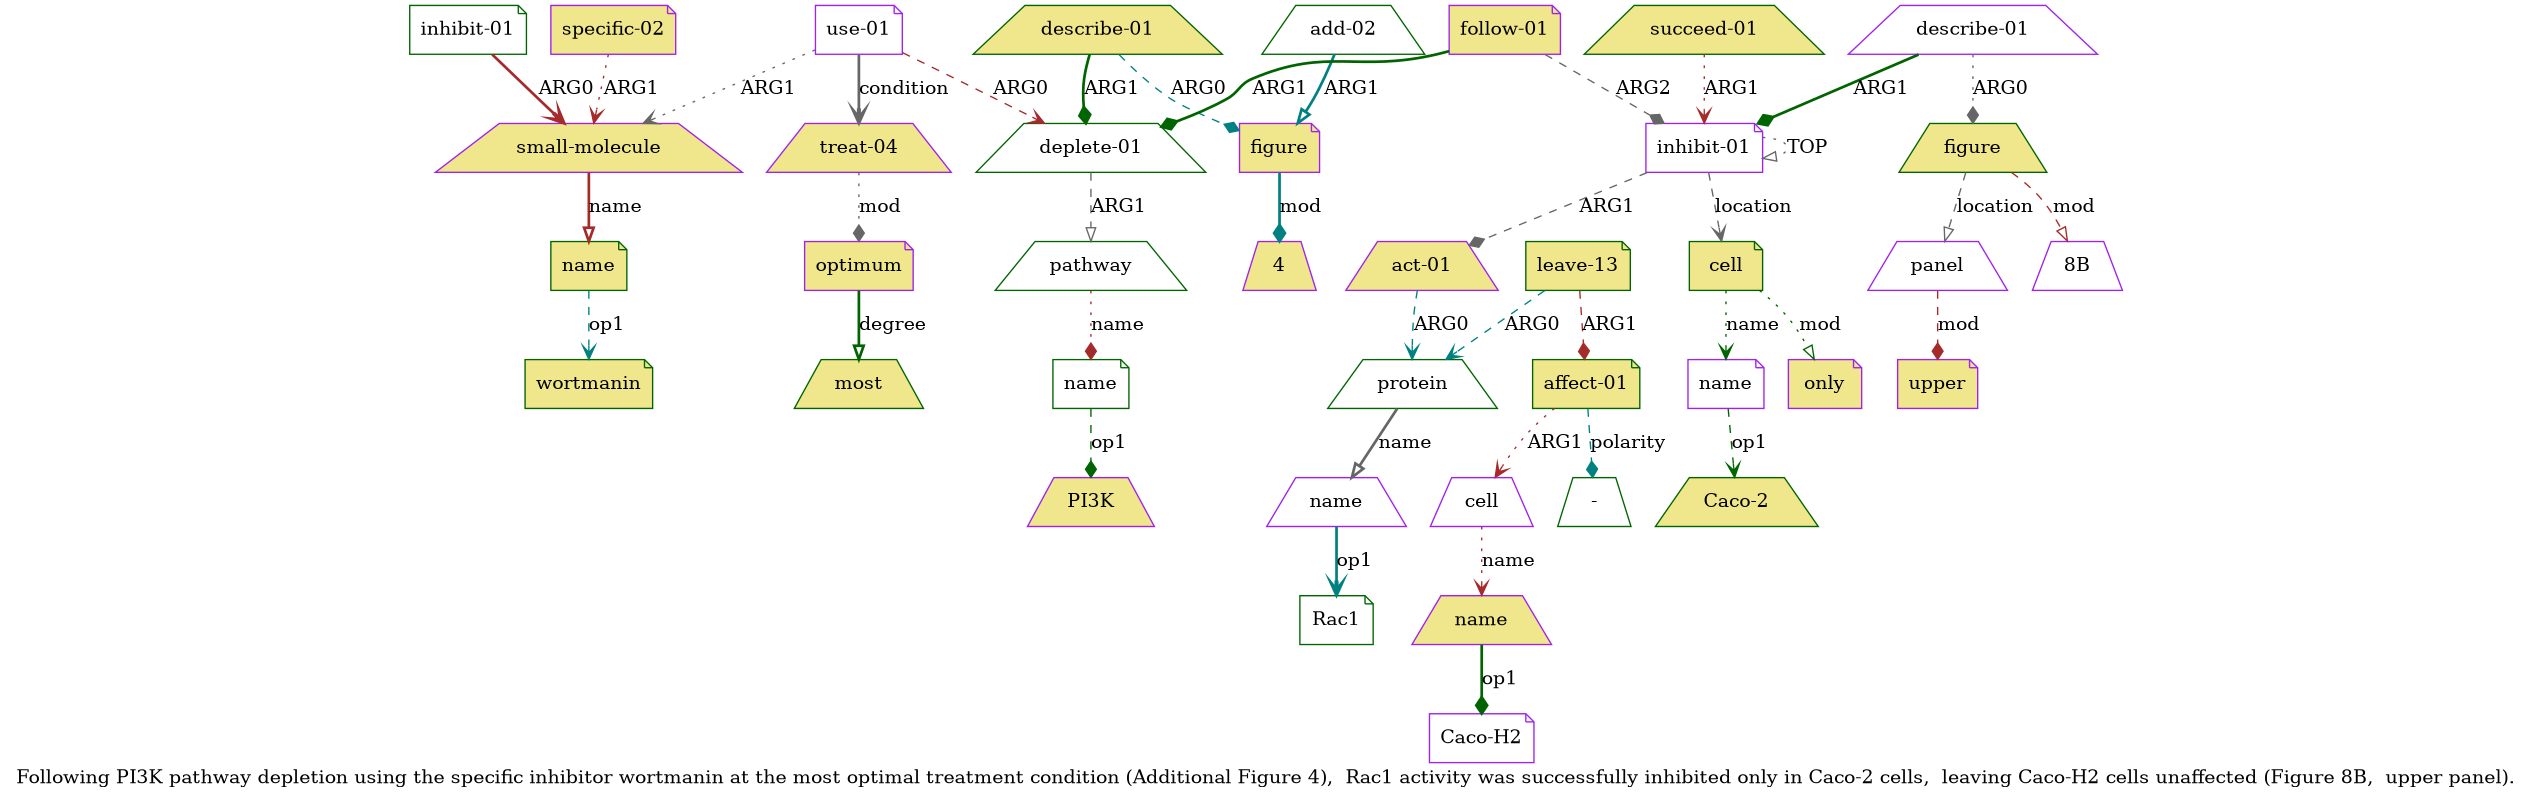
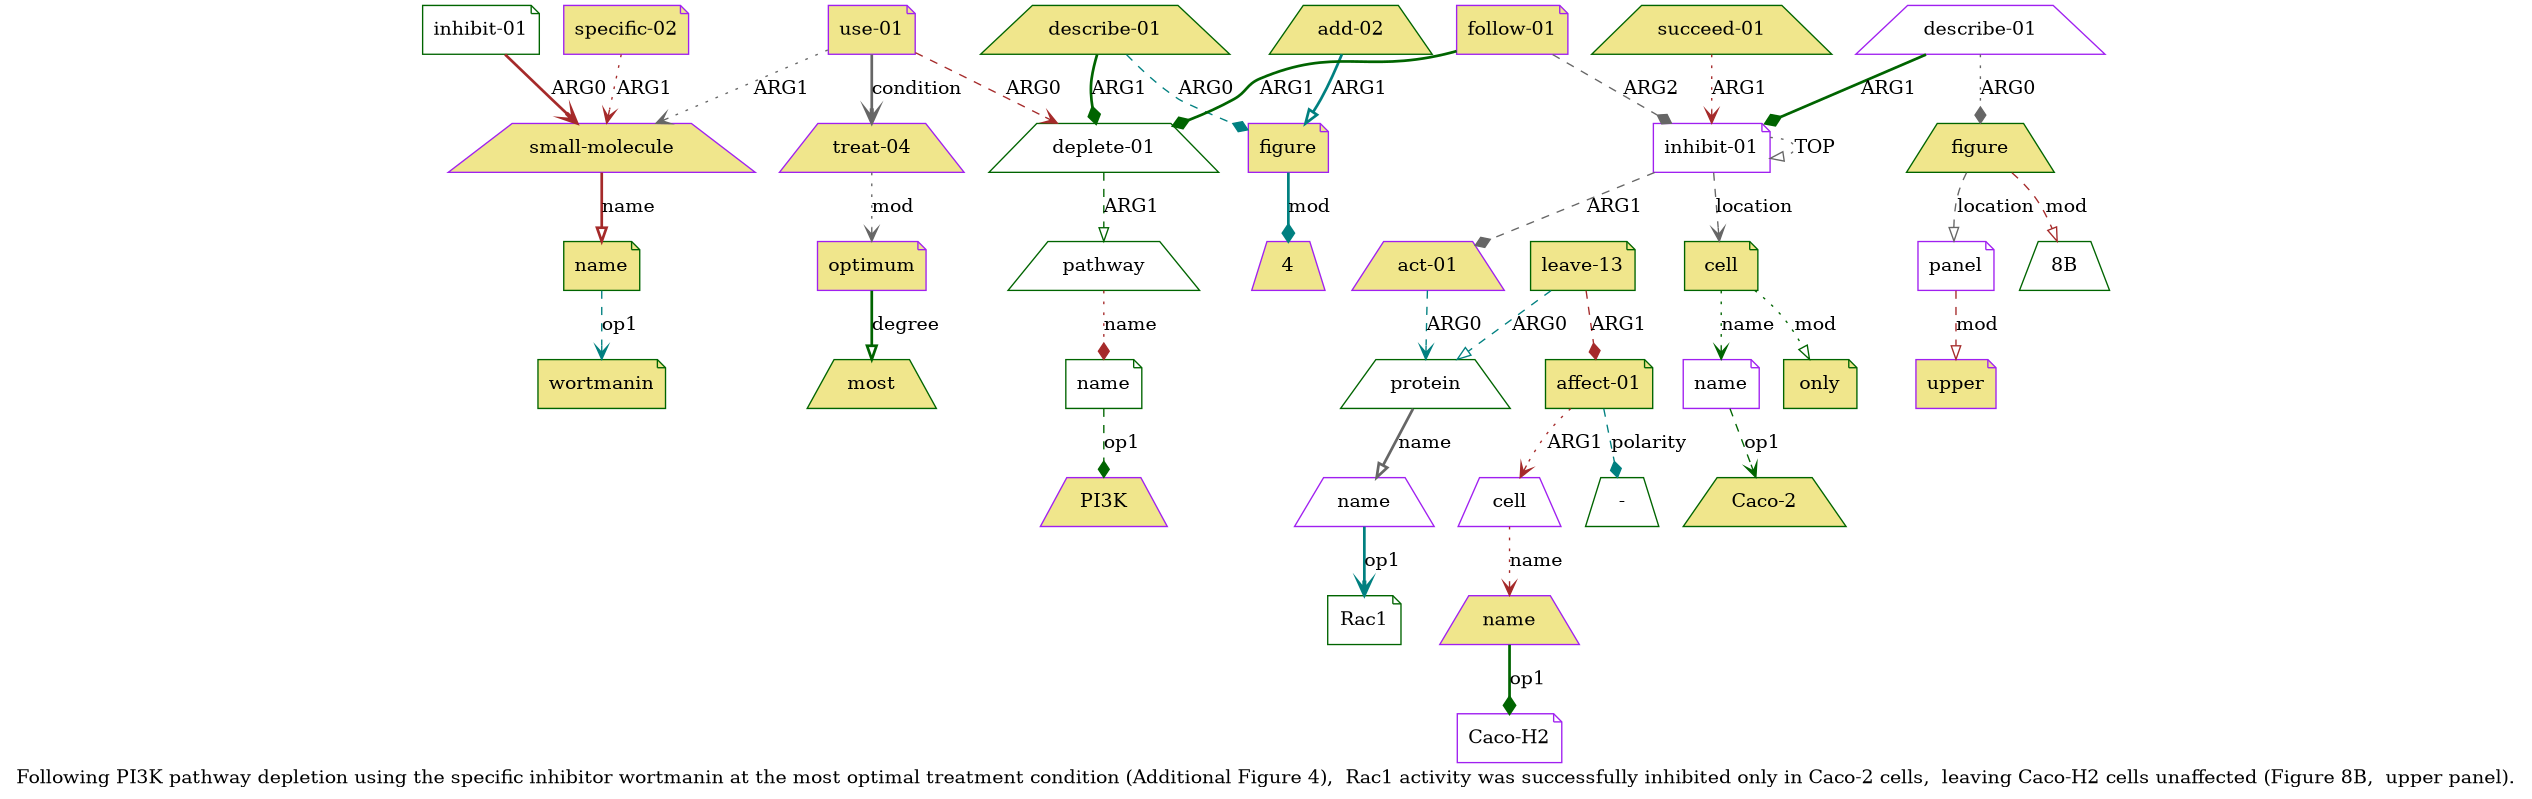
node "use-01": fillcolor white -> khaki
node "add-02": fillcolor white -> khaki
edge "treat-04" -> "optimum": arrowhead diamond -> vee
edge "deplete-01" -> "pathway": color gray40 -> darkgreen
node "panel": shape trapezium -> note
node "8B": color purple -> darkgreen
edge "panel" -> "upper": arrowhead diamond -> onormal
edge "leave-13" -> "protein": arrowhead vee -> onormal
node "only": color purple -> darkgreen
